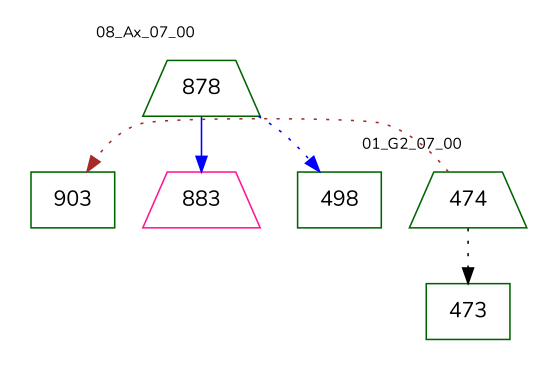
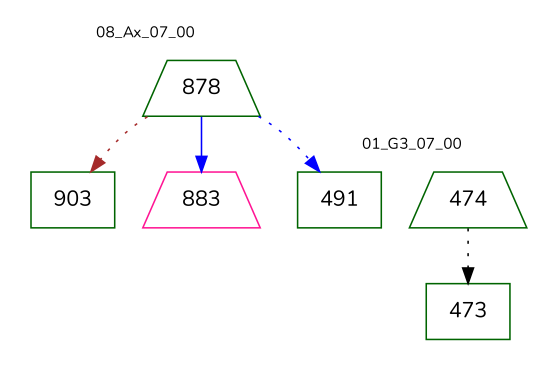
edge "474" -> "903": now "878" -> "903"
cluster "01_G2_07_00": label "01_G2_07_00" -> "01_G3_07_00"
node "498": label "498" -> "491"
